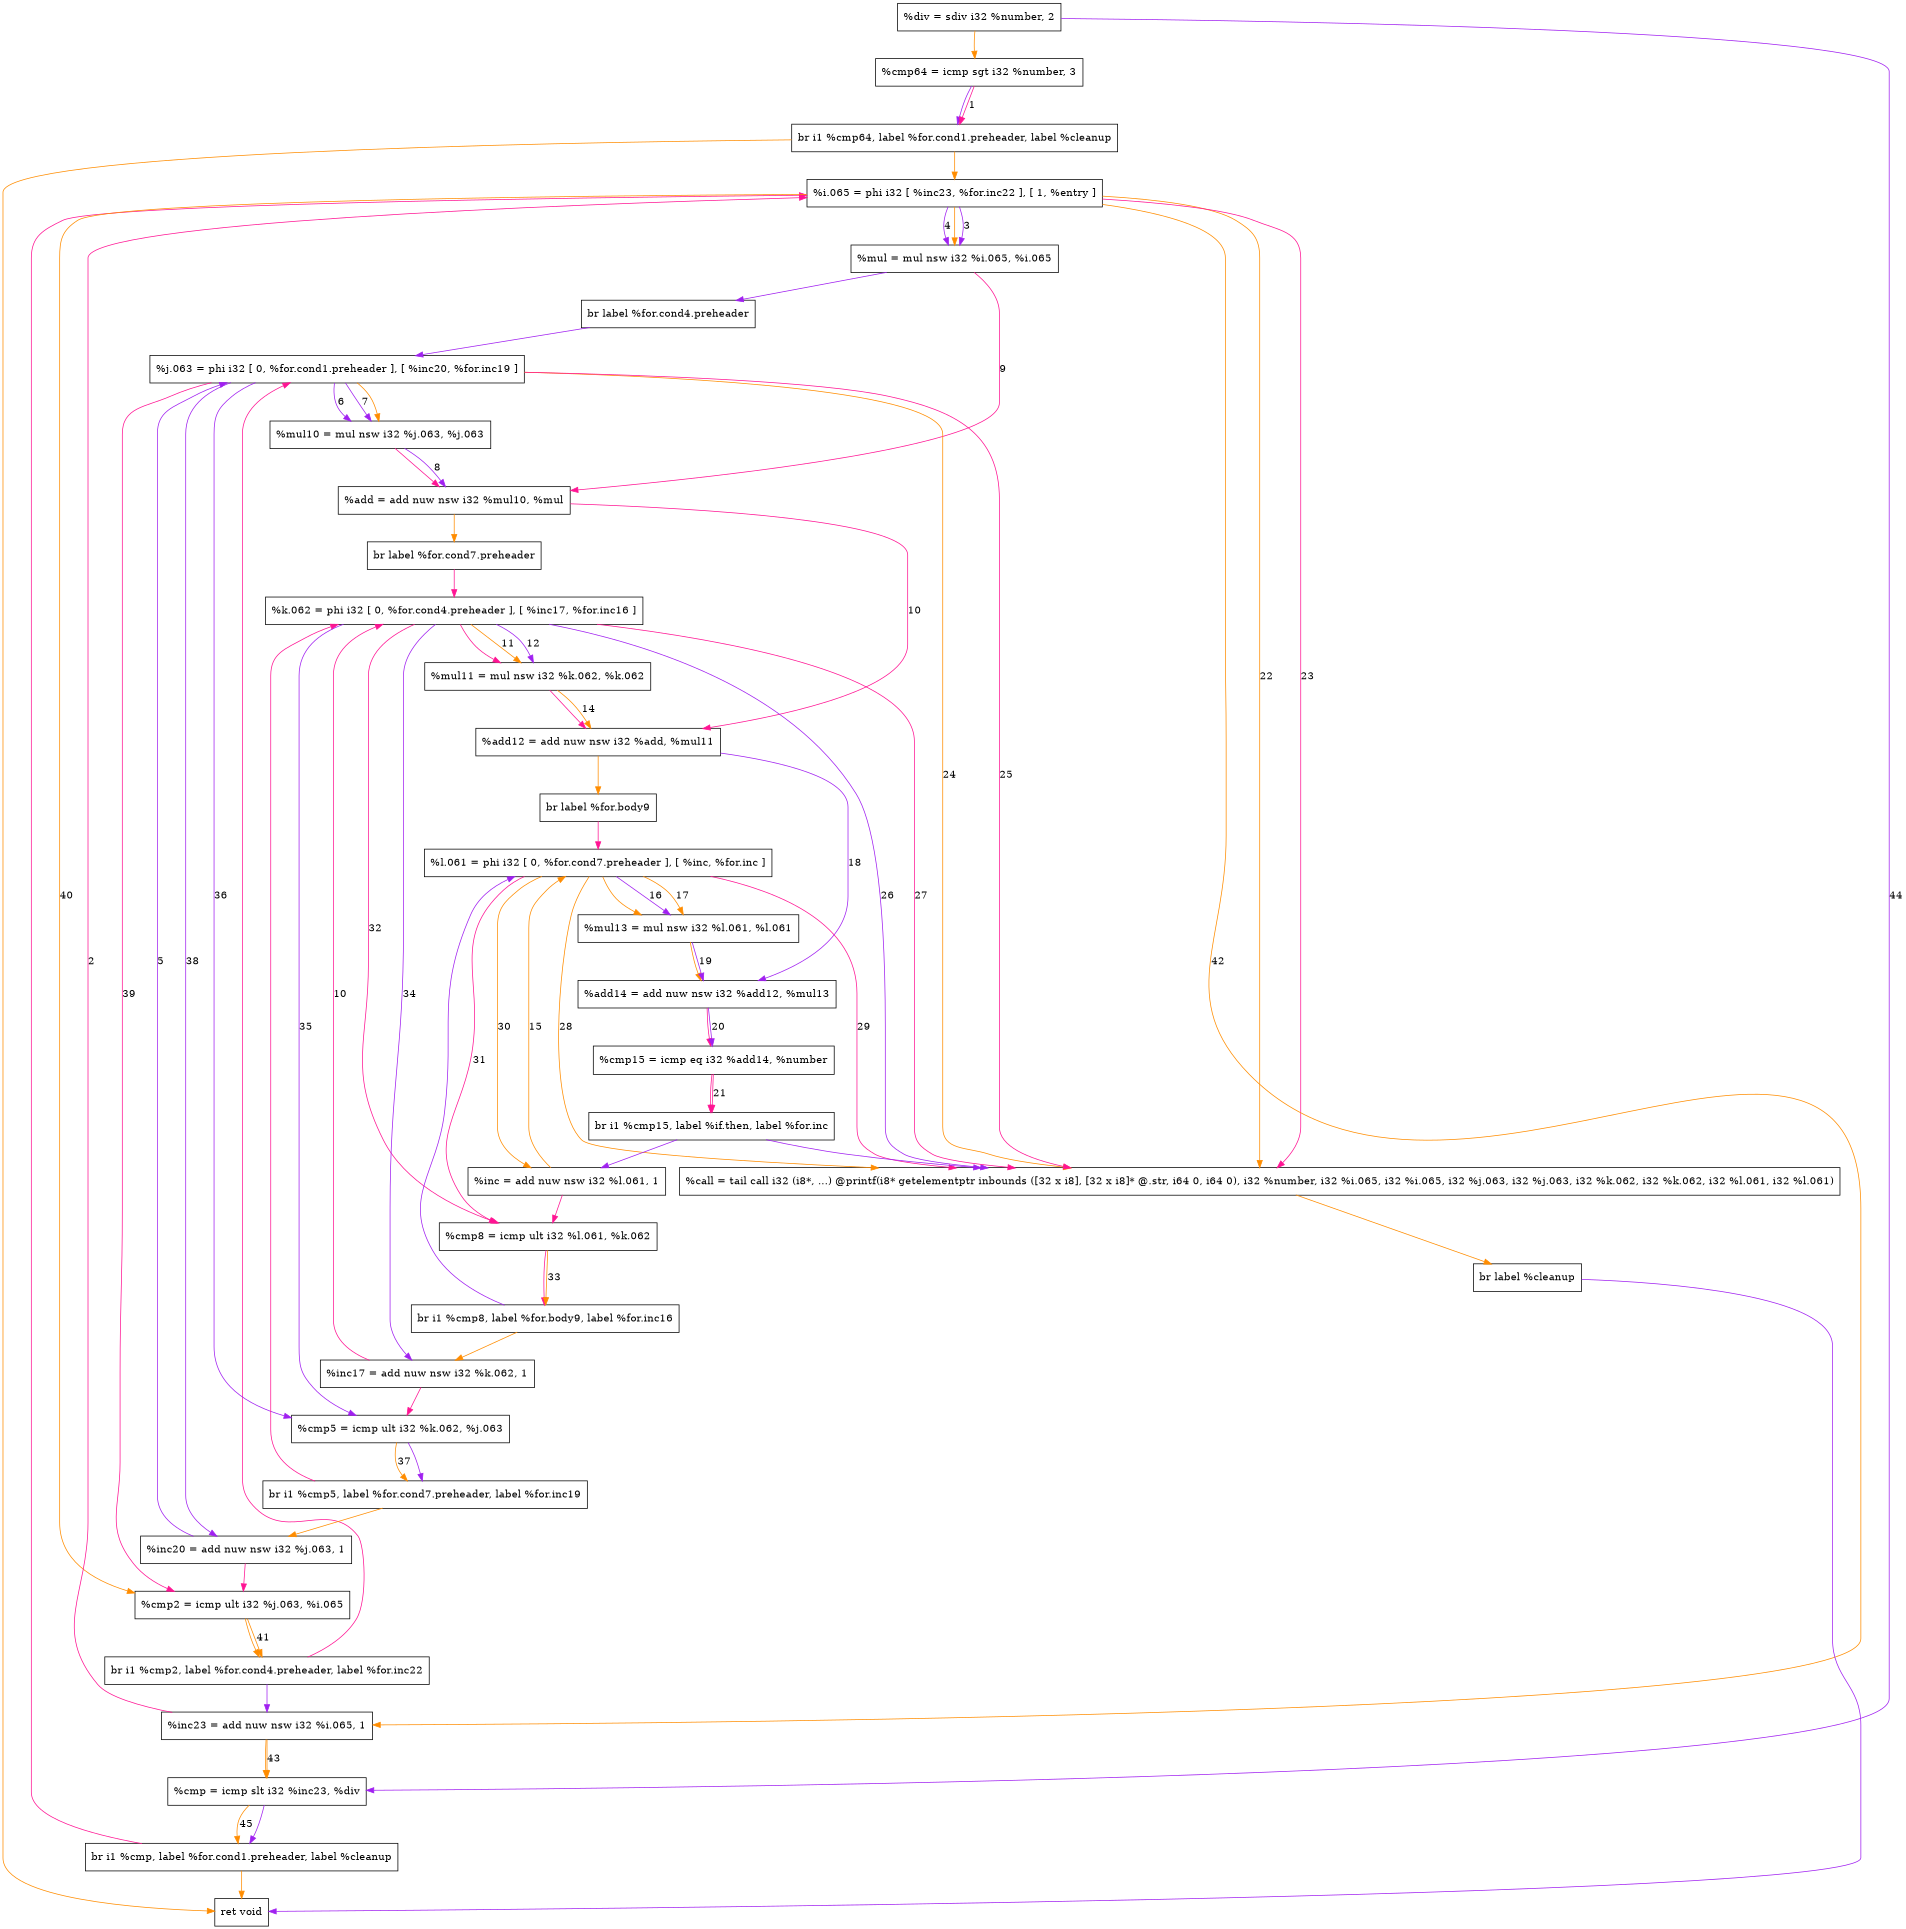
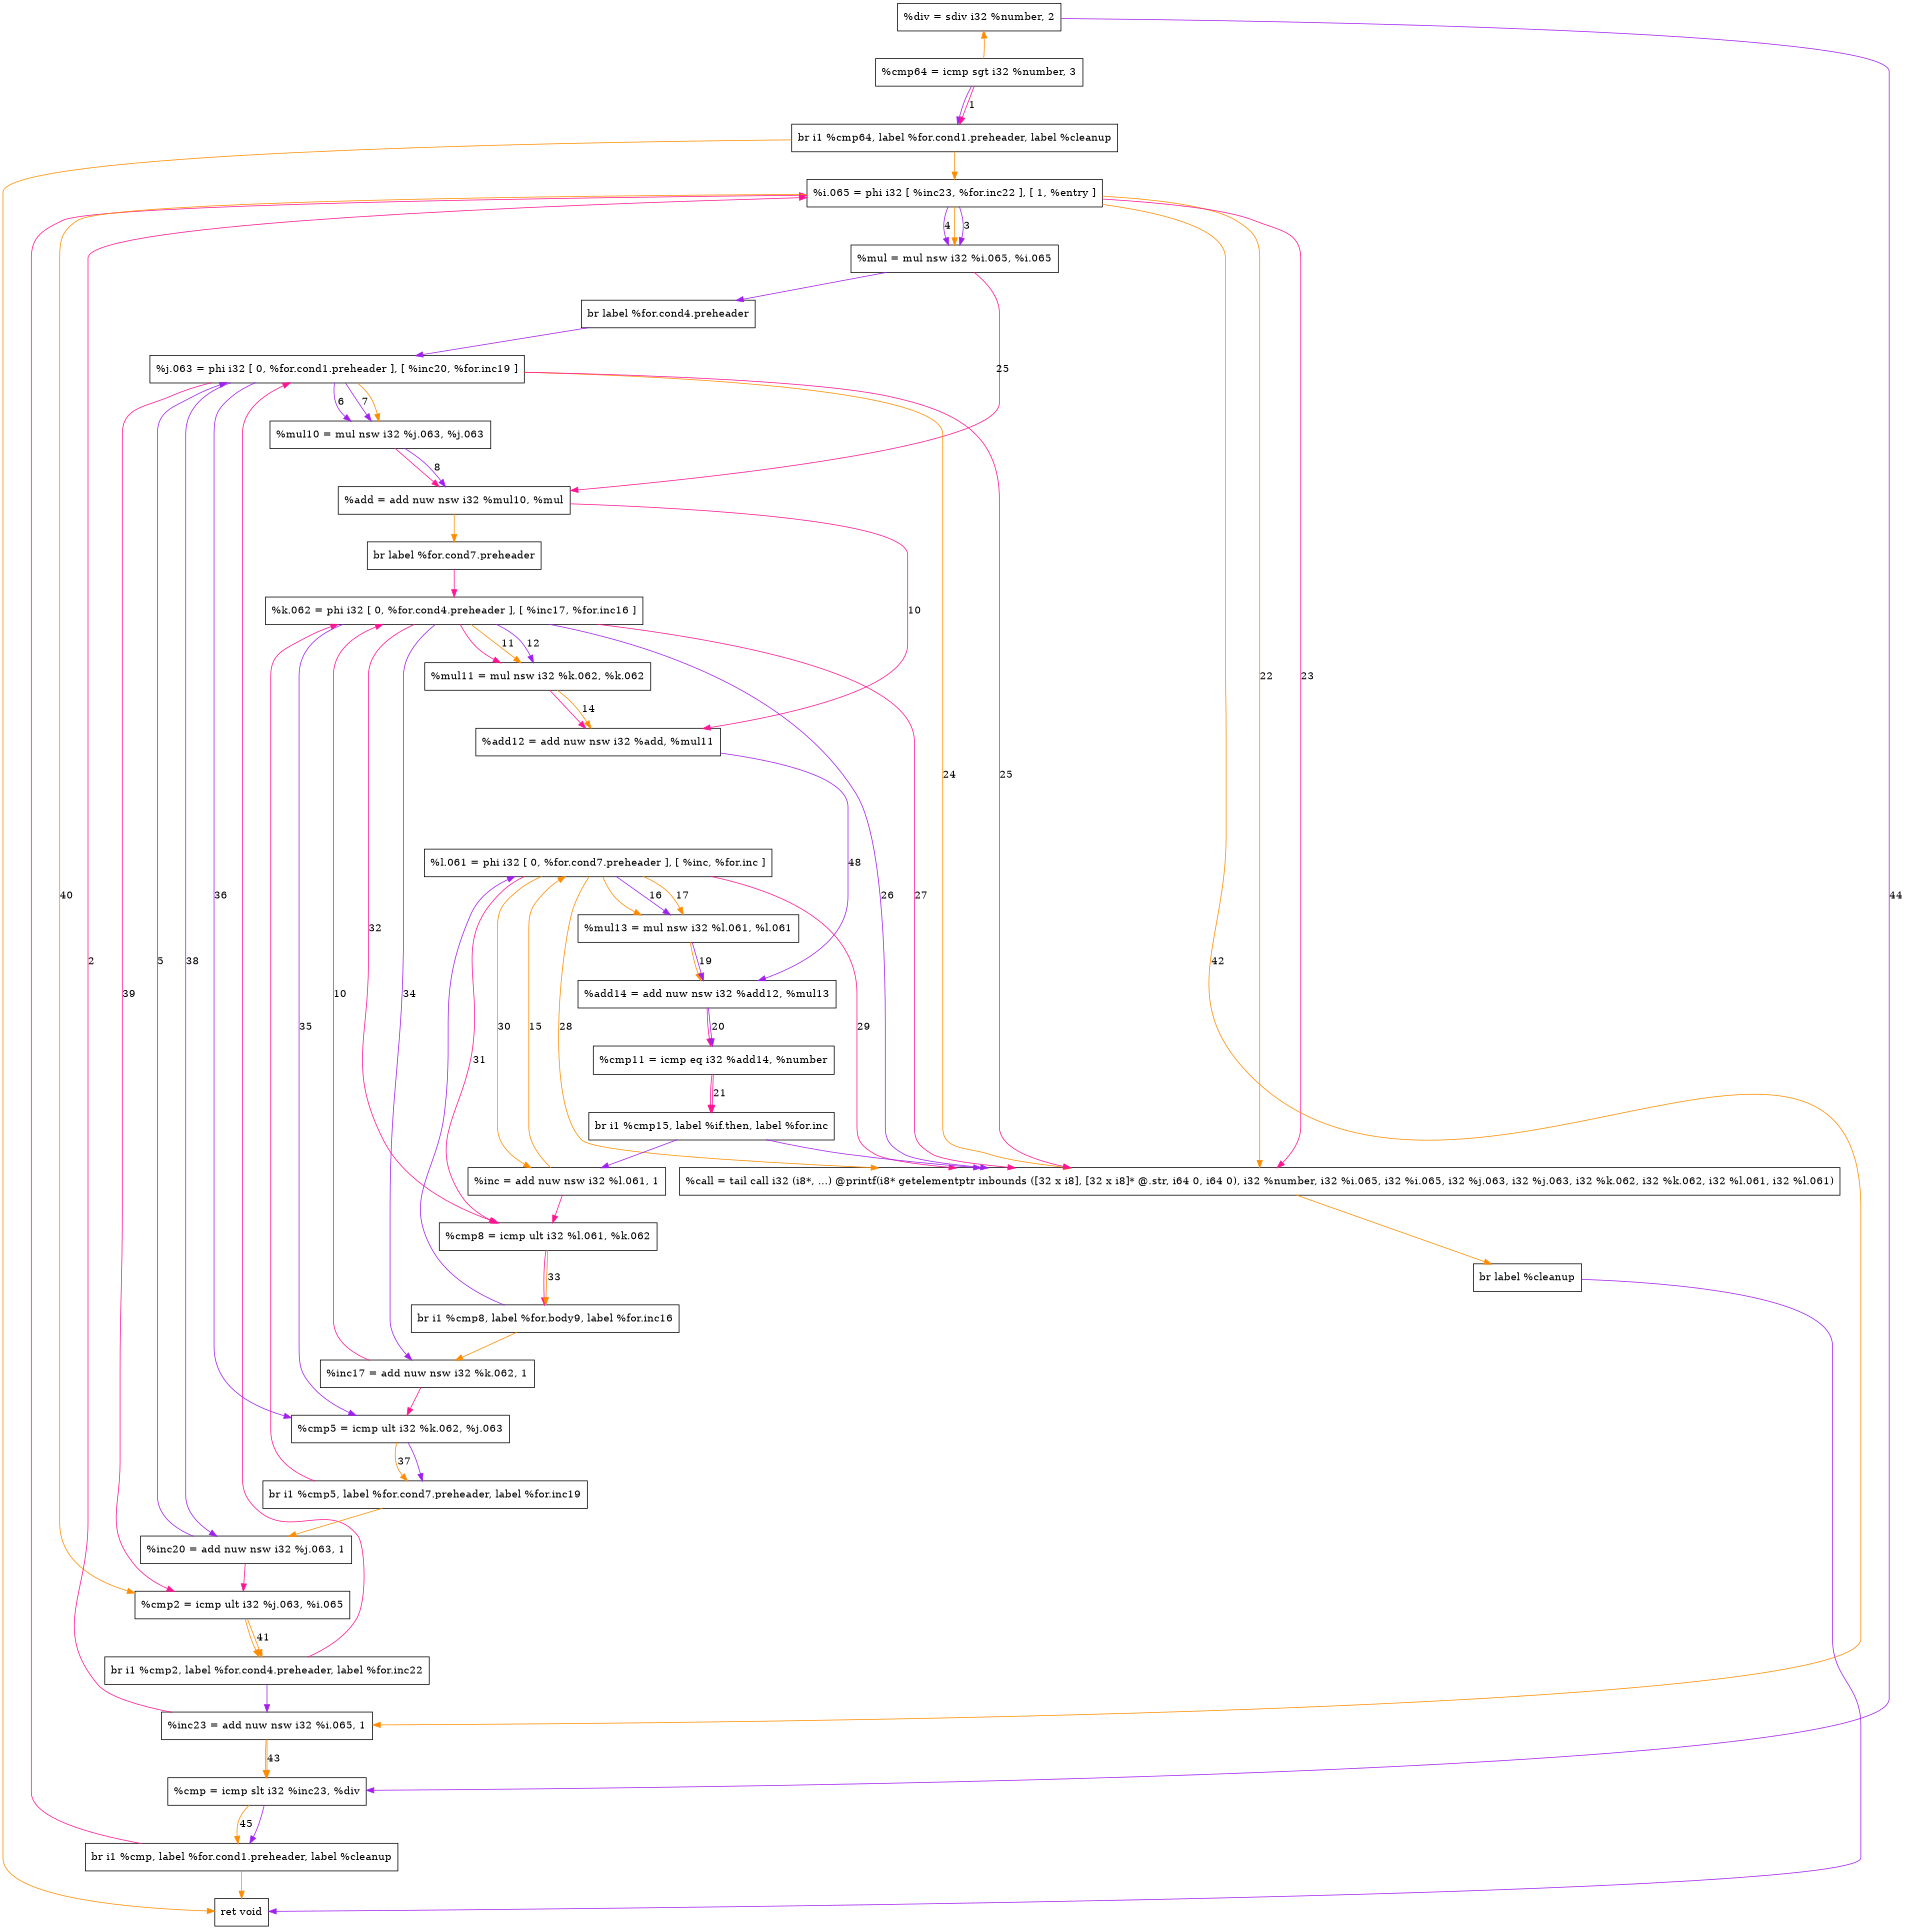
edge "%div = sdiv i32 %number, 2" -> "%cmp64 = icmp sgt i32 %number, 3": reversed
edge "%mul = mul nsw i32 %i.065, %i.065" -> "%add = add nuw nsw i32 %mul10, %mul": label "9" -> "25"
node "br label %for.body9": removed
edge "%add12 = add nuw nsw i32 %add, %mul11" -> "%add14 = add nuw nsw i32 %add12, %mul13": label "18" -> "48"
node "%cmp15 = icmp eq i32 %add14, %number": label "%cmp15 = icmp eq i32 %add14, %number" -> "%cmp11 = icmp eq i32 %add14, %number"
